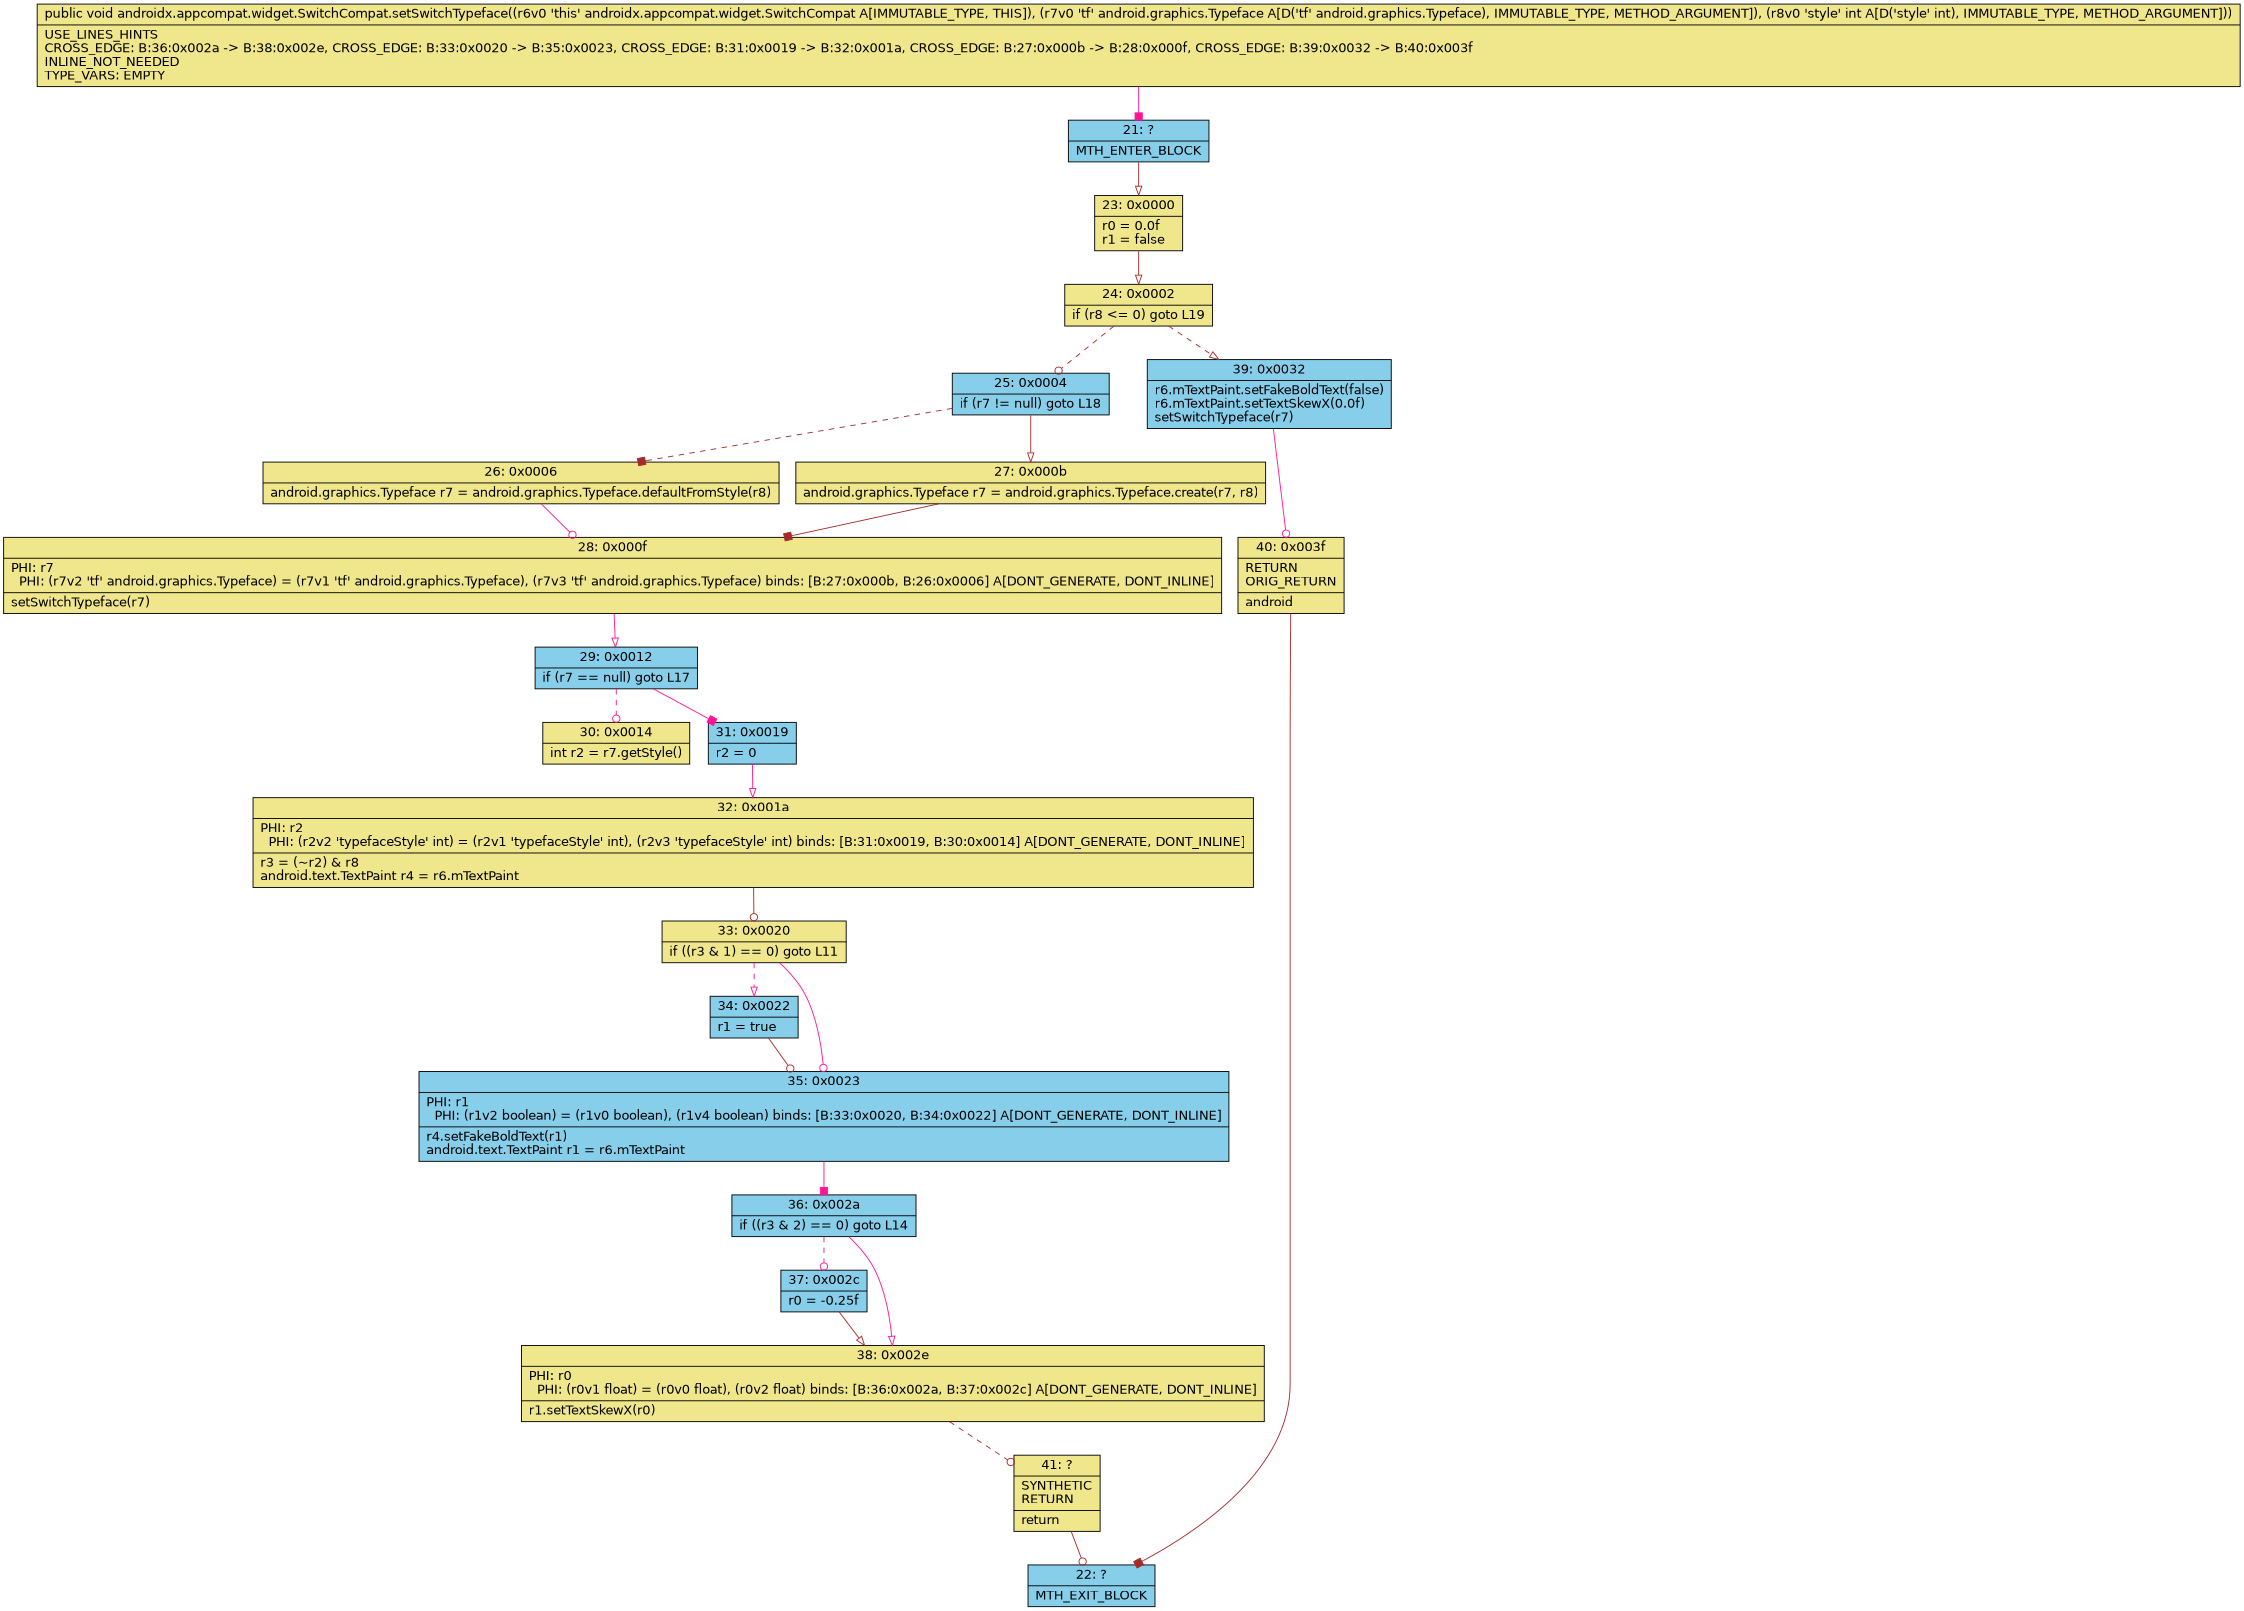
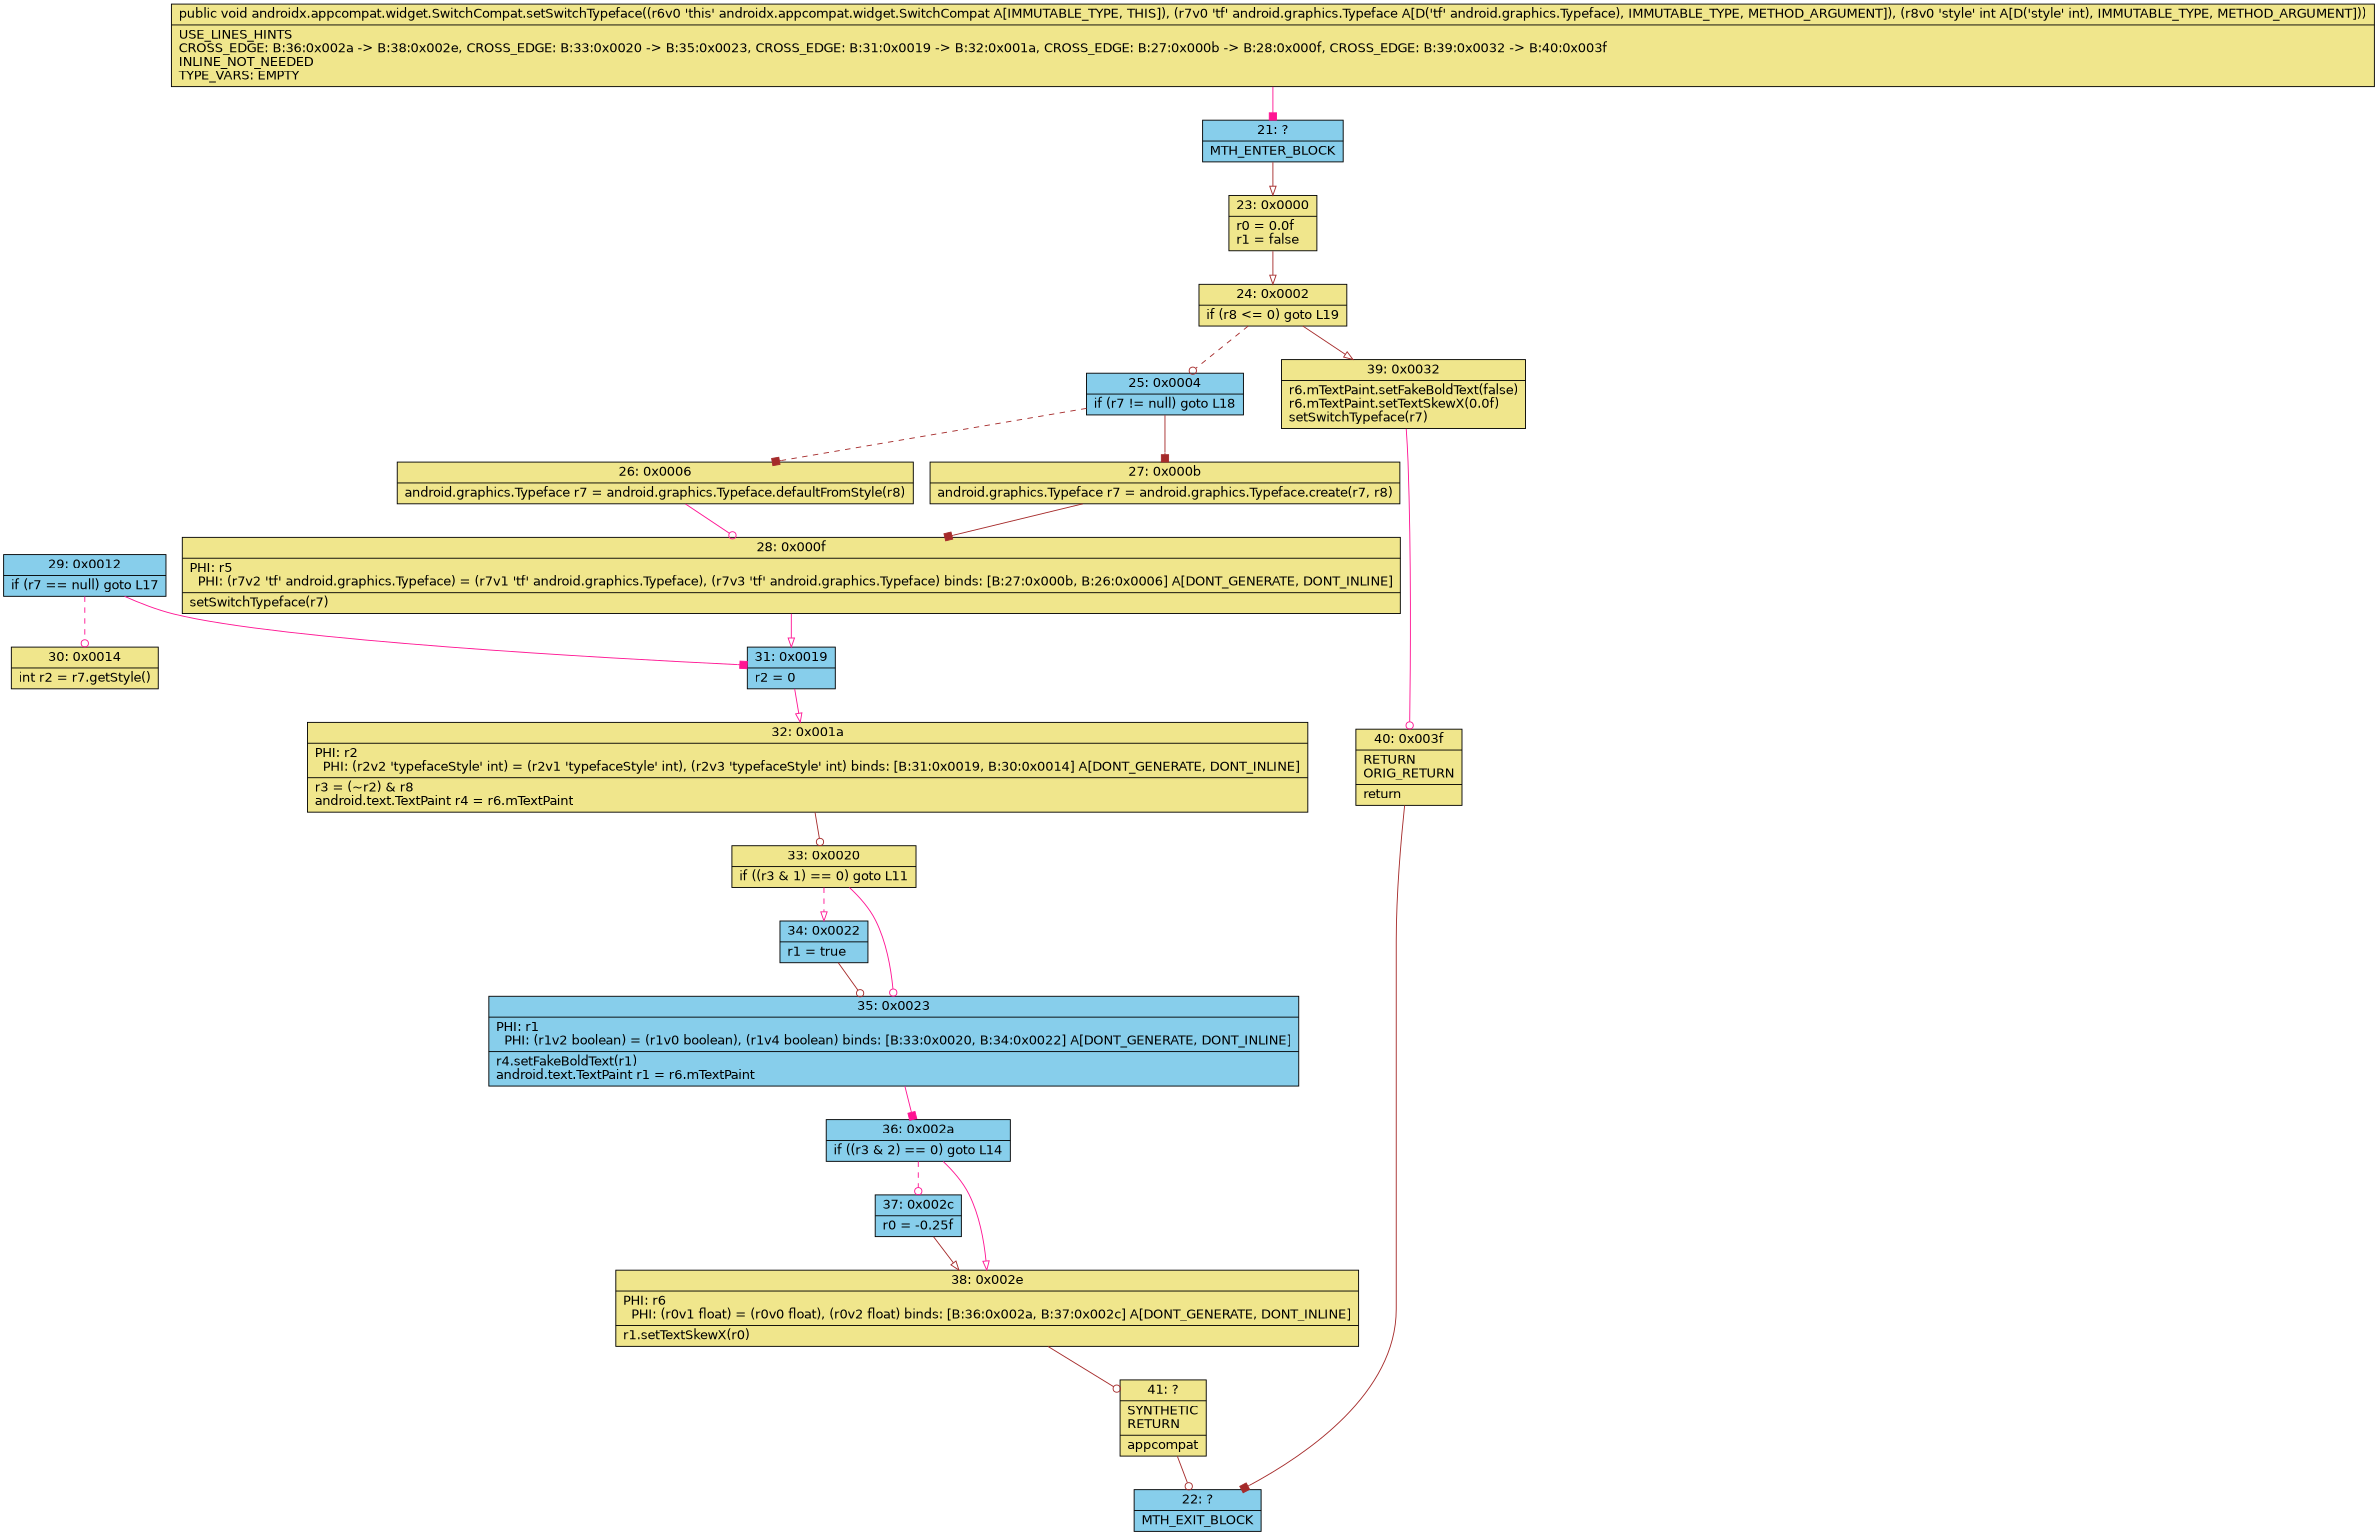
edge "24: 0x0002" -> "39: 0x0032": style dashed -> solid
node "39: 0x0032": fillcolor skyblue -> khaki
edge "25: 0x0004" -> "27: 0x000b": arrowhead onormal -> box
node "28: 0x000f": text "PHI: r7" -> "PHI: r5"
node "40: 0x003f": text "android" -> "return"
edge "28: 0x000f" -> "29: 0x0012": now "28: 0x000f" -> "31: 0x0019"
node "38: 0x002e": text "PHI: r0" -> "PHI: r6"
edge "38: 0x002e" -> "41: ?": style dashed -> solid
node "41: ?": text "return" -> "appcompat"
